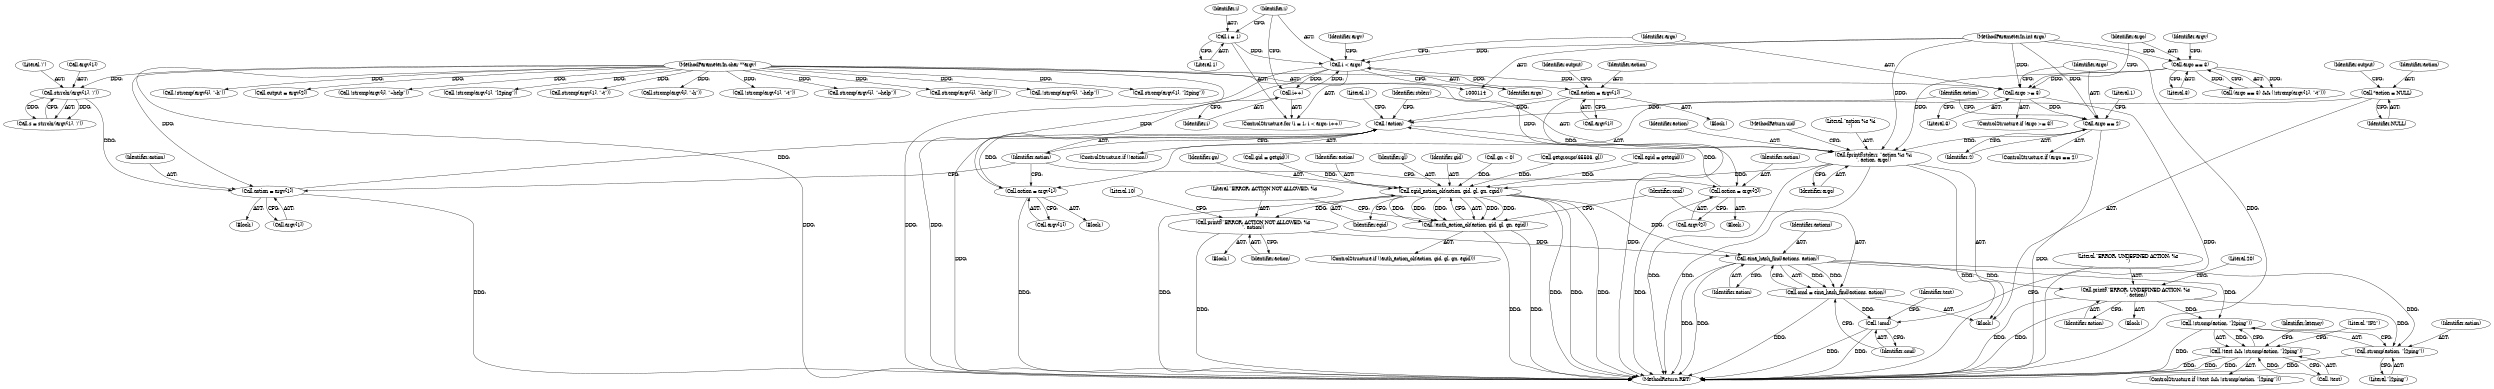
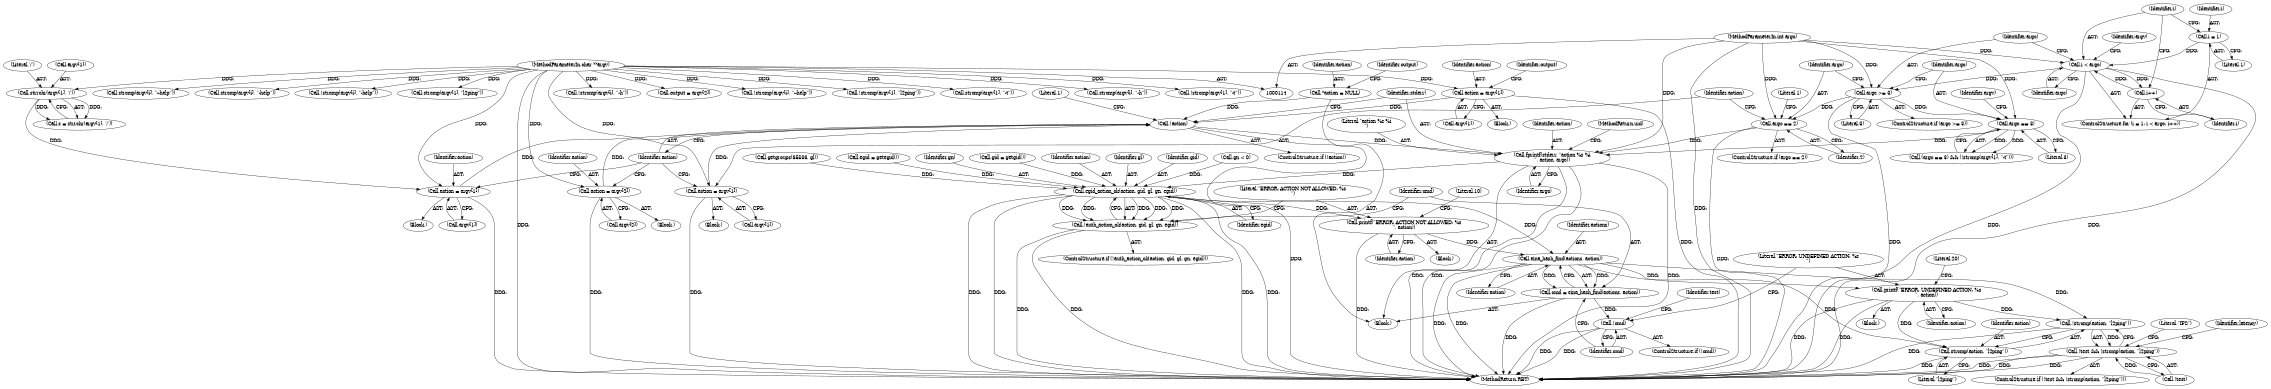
edge "(Call,argc == 3)" -> "(Call,argc >= 3)": reversed
node "(Identifier,NULL)": removed
node "(ControlStructure,if (!cmd))": added
